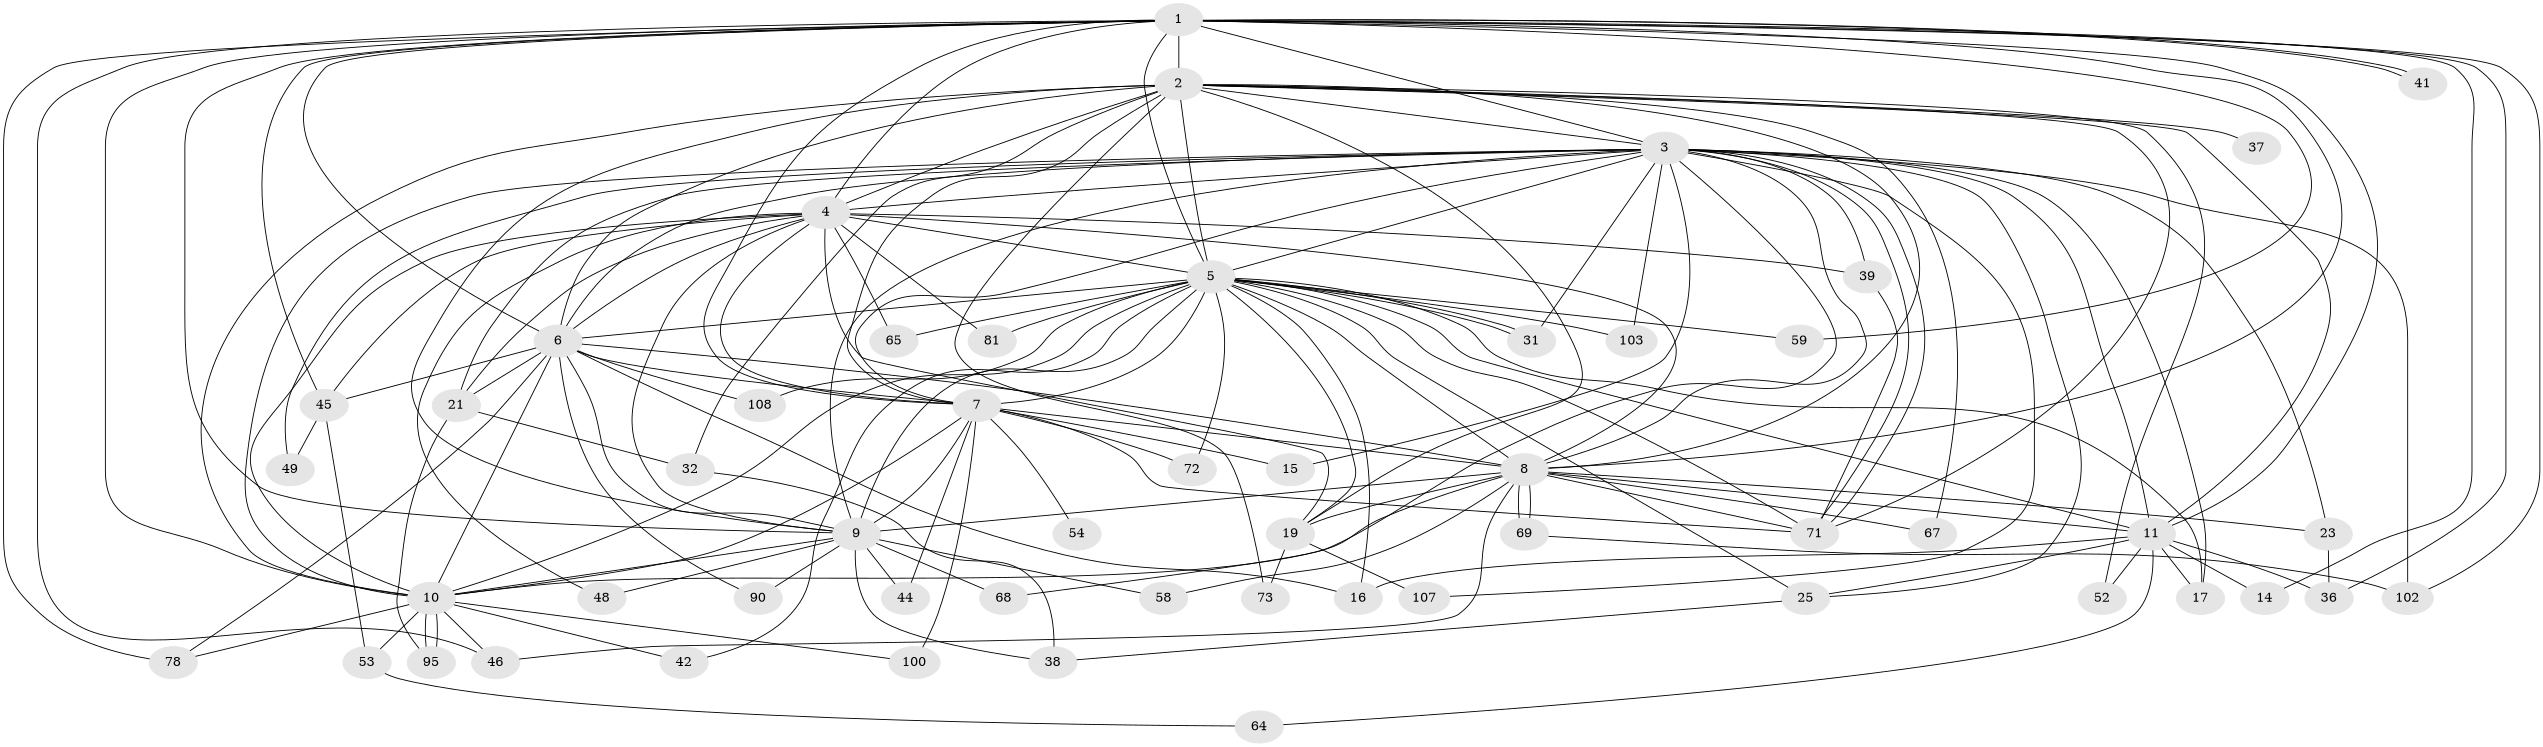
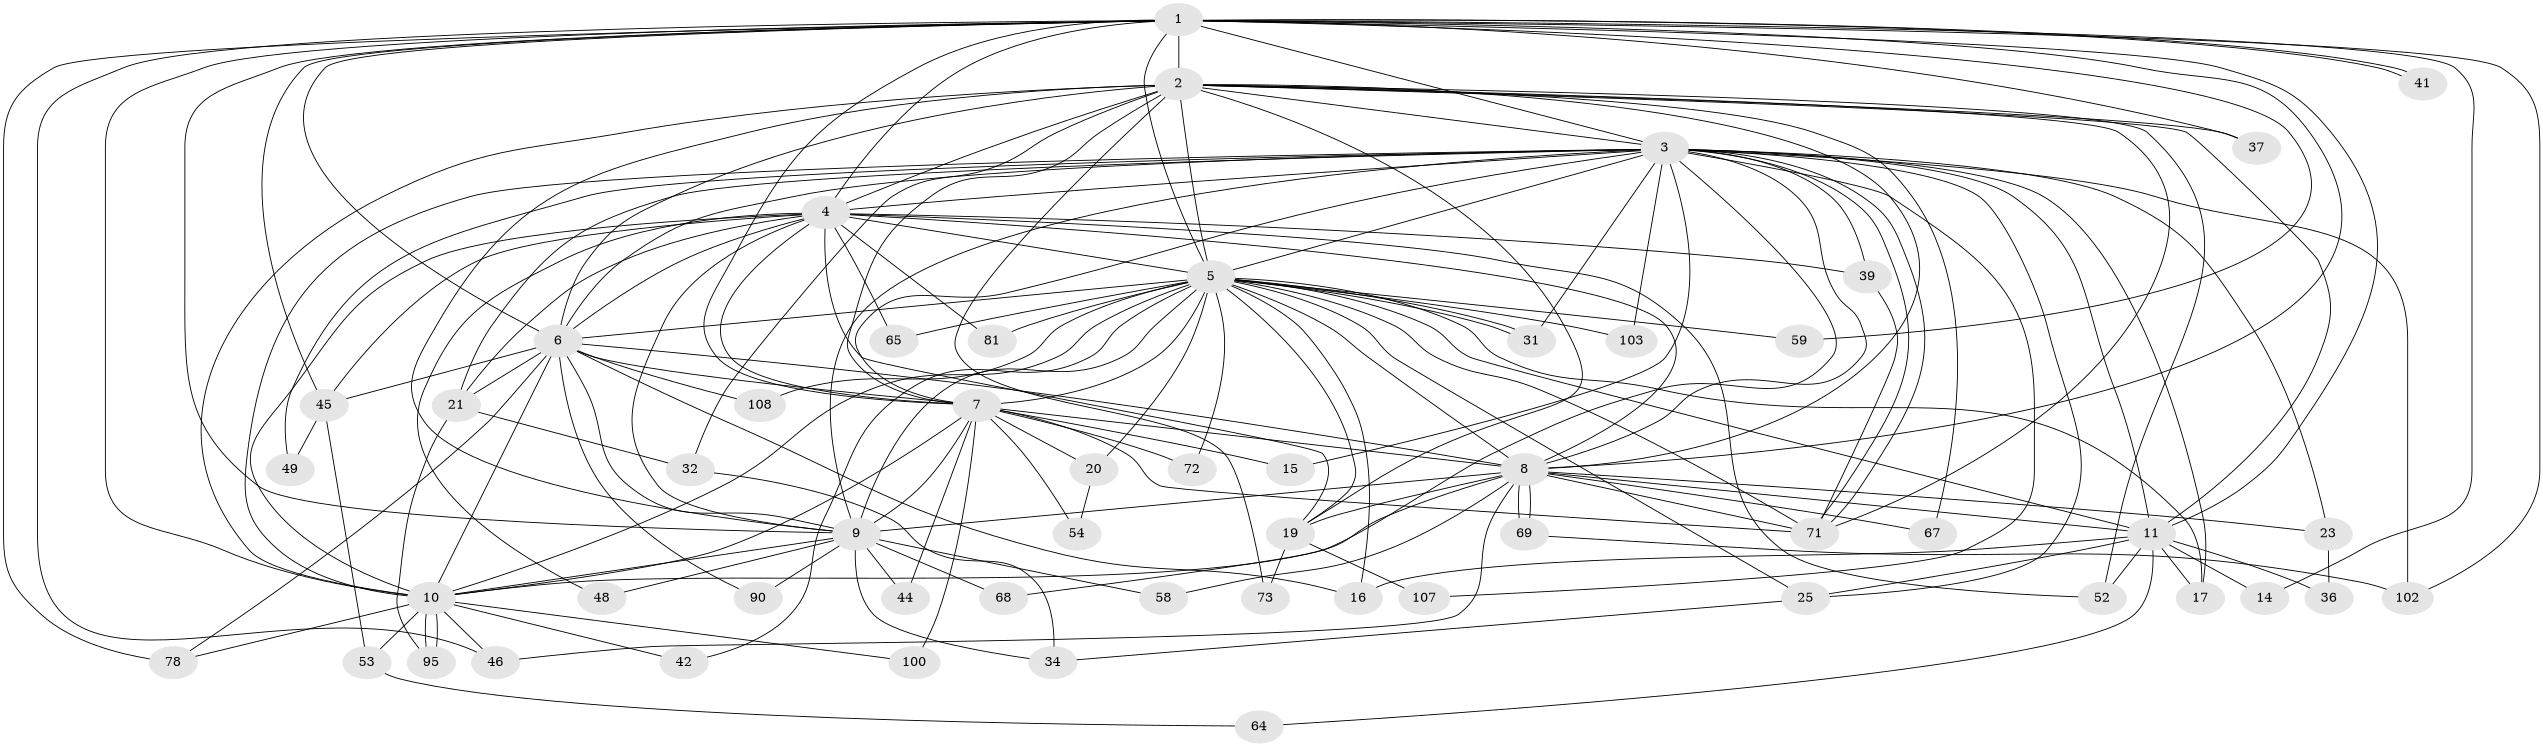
edge "1" -- "36": now "1" -- "37"
edge "4" -- "52": added
node "20": added
node "38": label "38" -> "34"
